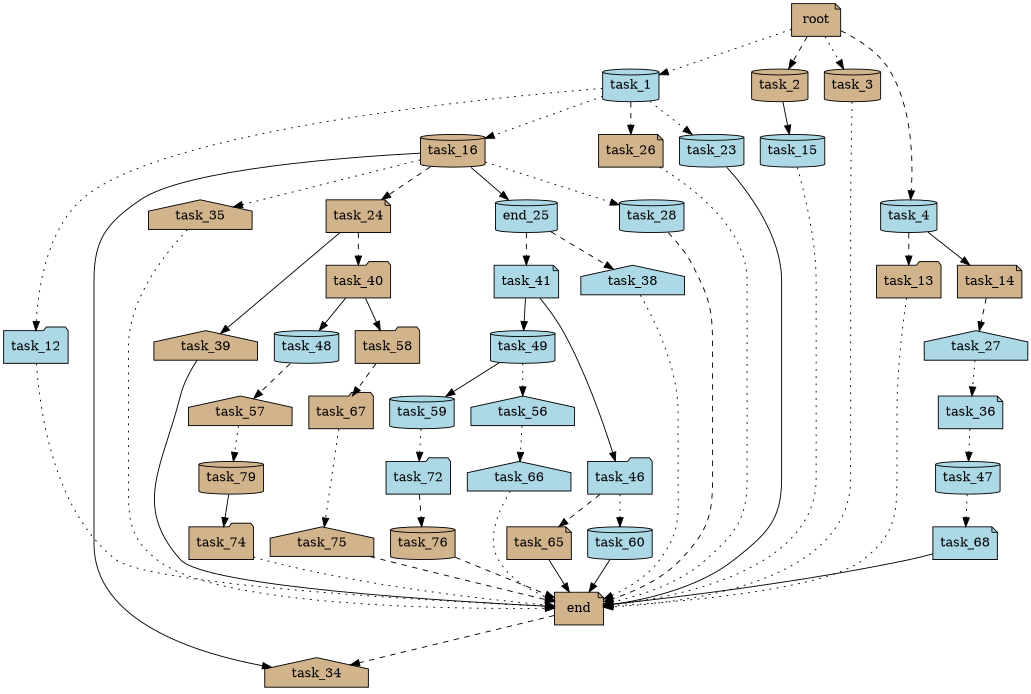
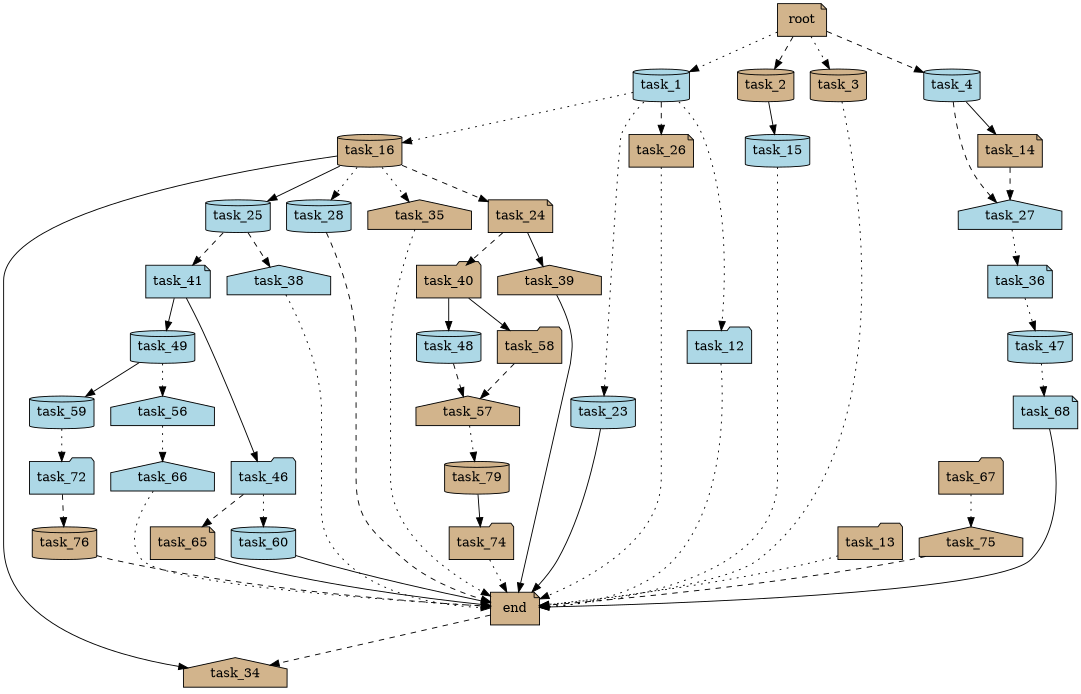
node "end_25": label "end_25" -> "task_25"
edge "task_4" -> "task_13": now "task_4" -> "task_27"
edge "task_58" -> "task_67": now "task_58" -> "task_57"
